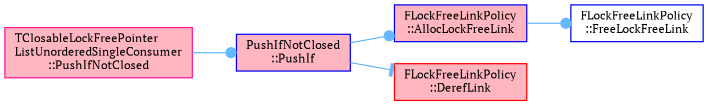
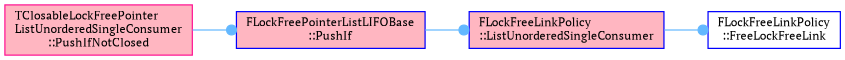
node "FLockFreeLinkPolicy ::AllocLockFreeLink": label "FLockFreeLinkPolicy ::AllocLockFreeLink" -> "FLockFreeLinkPolicy ::ListUnorderedSingleConsumer"
node "PushIfNotClosed ::PushIf": label "PushIfNotClosed ::PushIf" -> "FLockFreePointerListLIFOBase ::PushIf"
node "FLockFreeLinkPolicy ::DerefLink": removed
